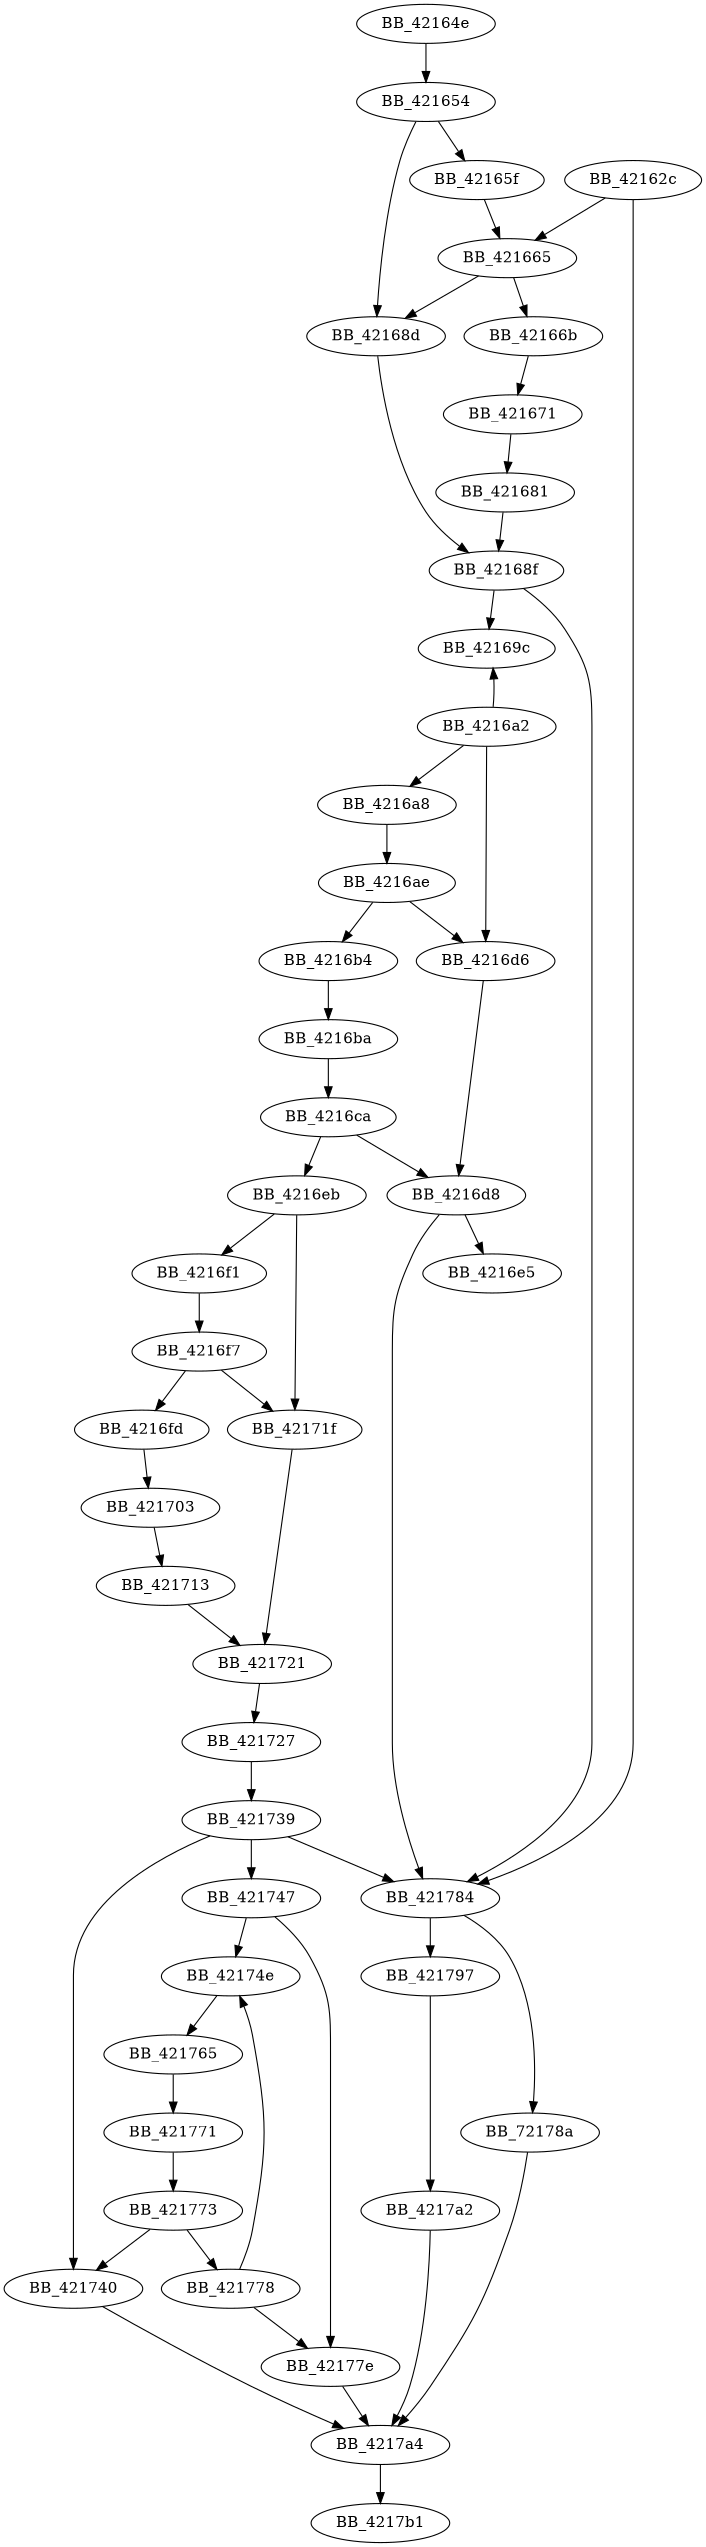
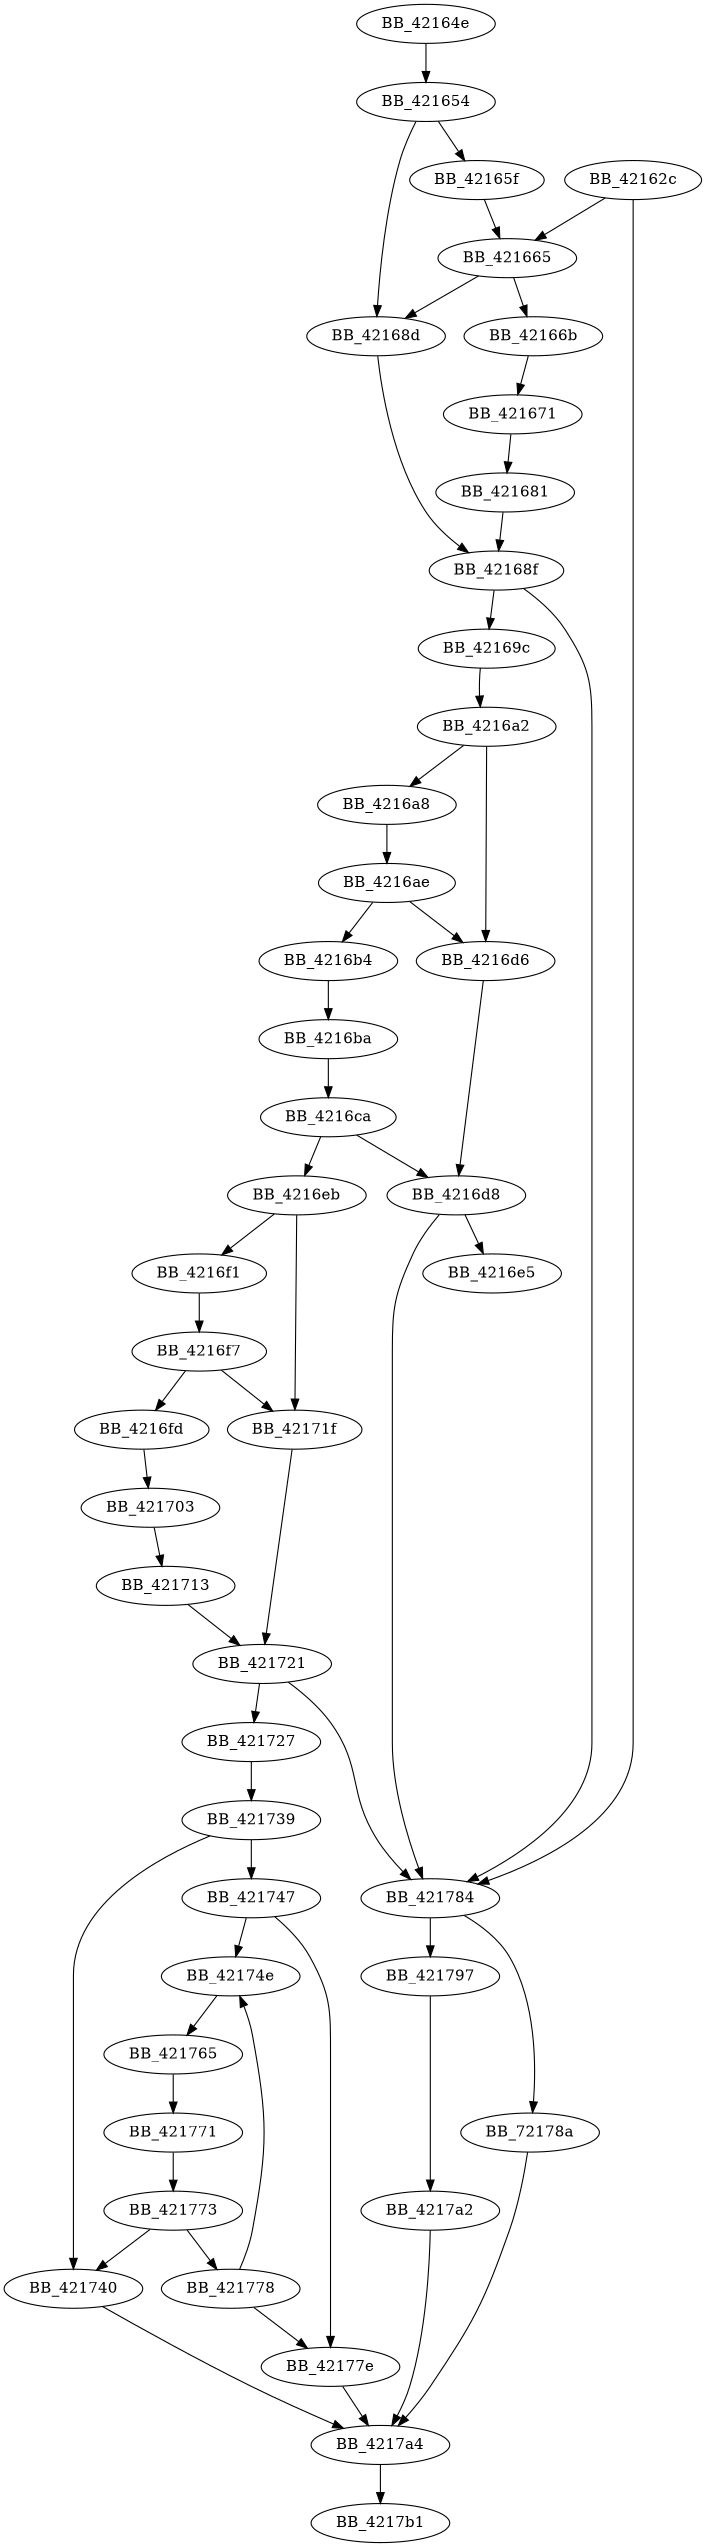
edge "BB_4216a2" -> "BB_42169c": reversed
edge "BB_421739" -> "BB_421784": now "BB_421721" -> "BB_421784"
